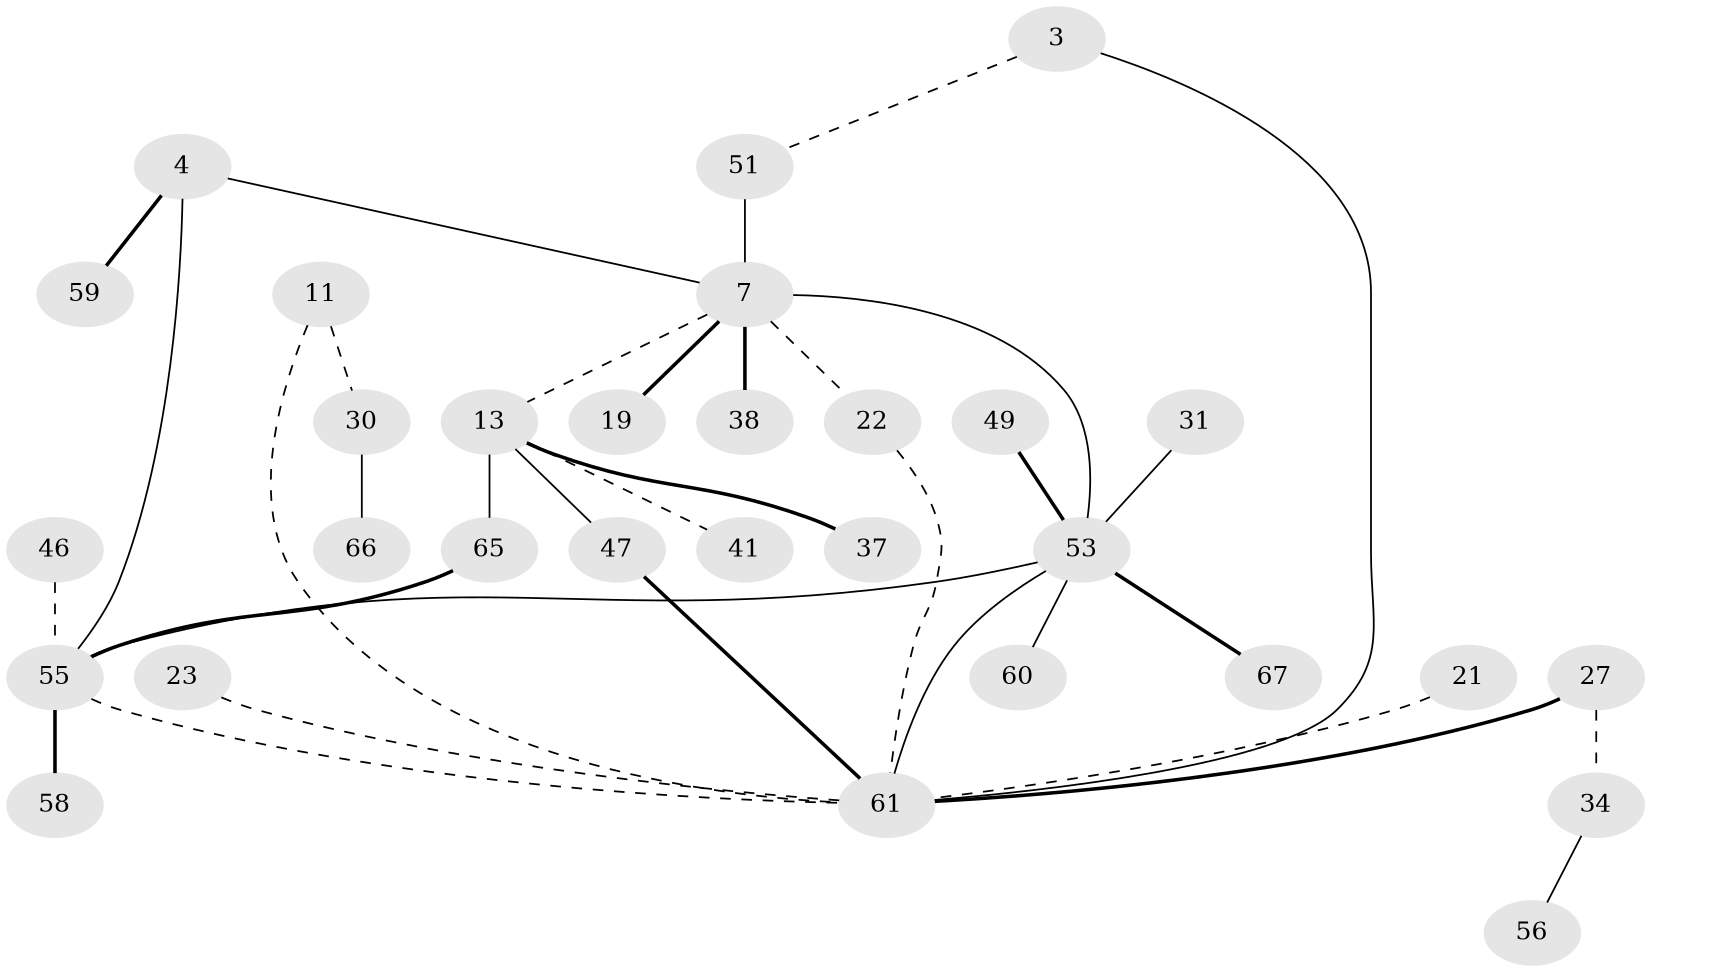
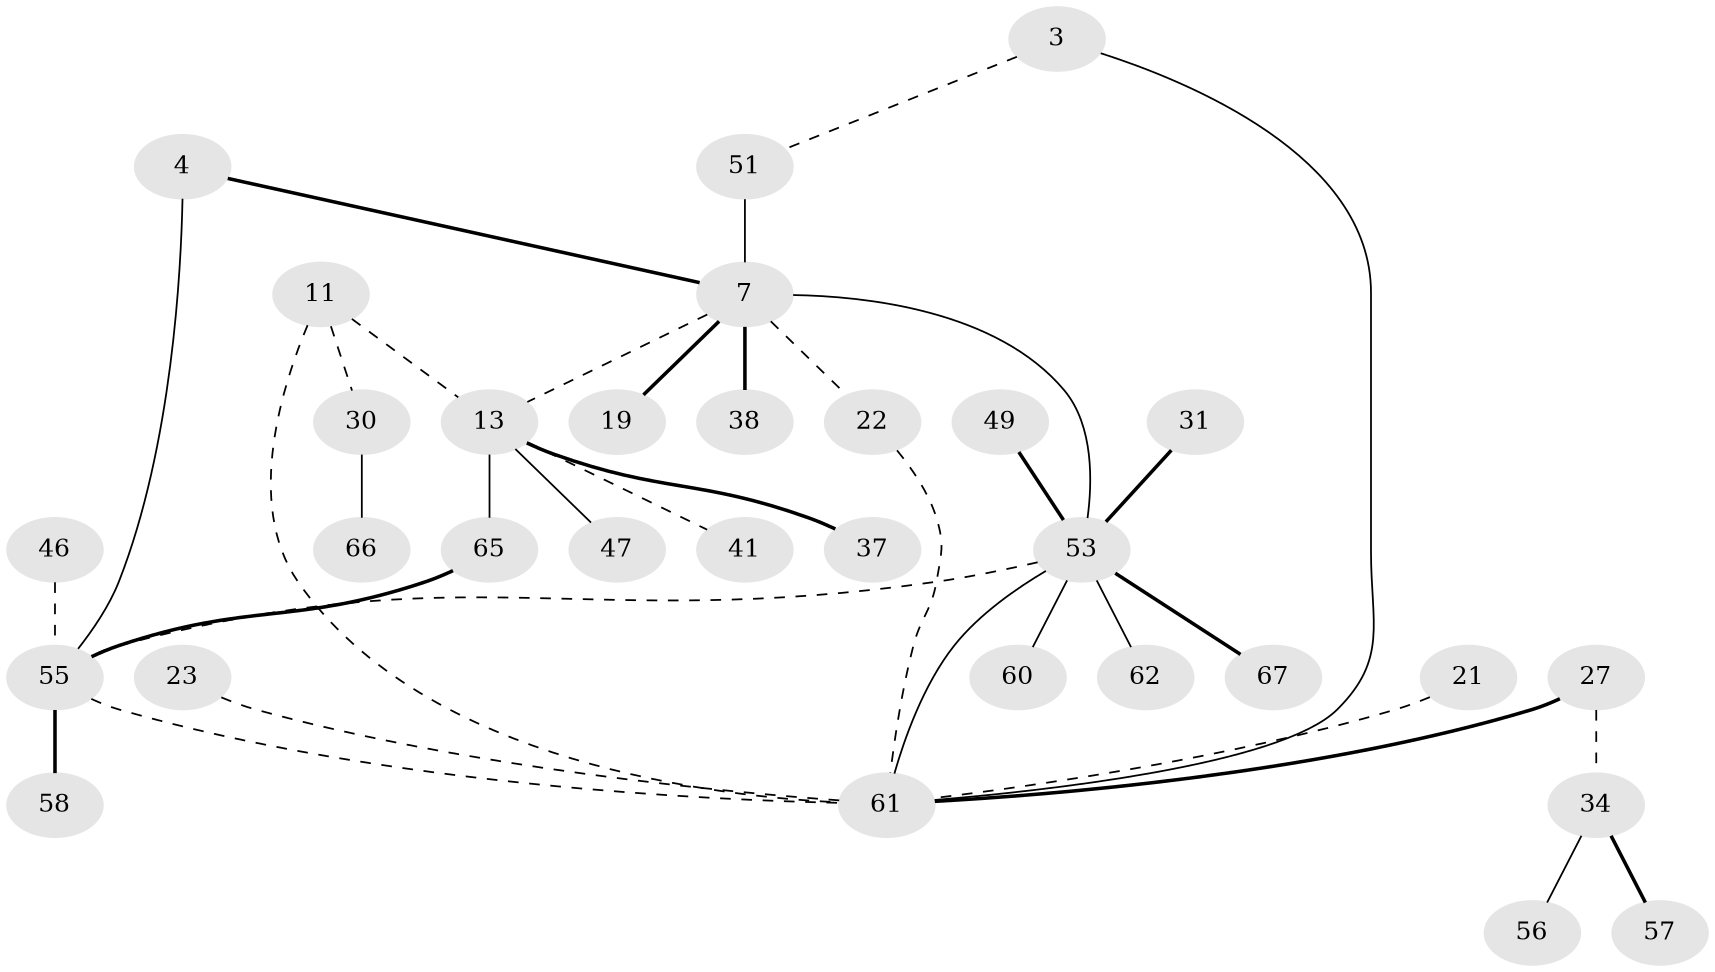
edge "4" -- "7": style solid -> bold
node "59": removed
edge "11" -- "13": added
edge "31" -- "53": style solid -> bold
edge "53" -- "55": style solid -> dashed
edge "47" -- "61": removed
node "62": added
node "57": added
